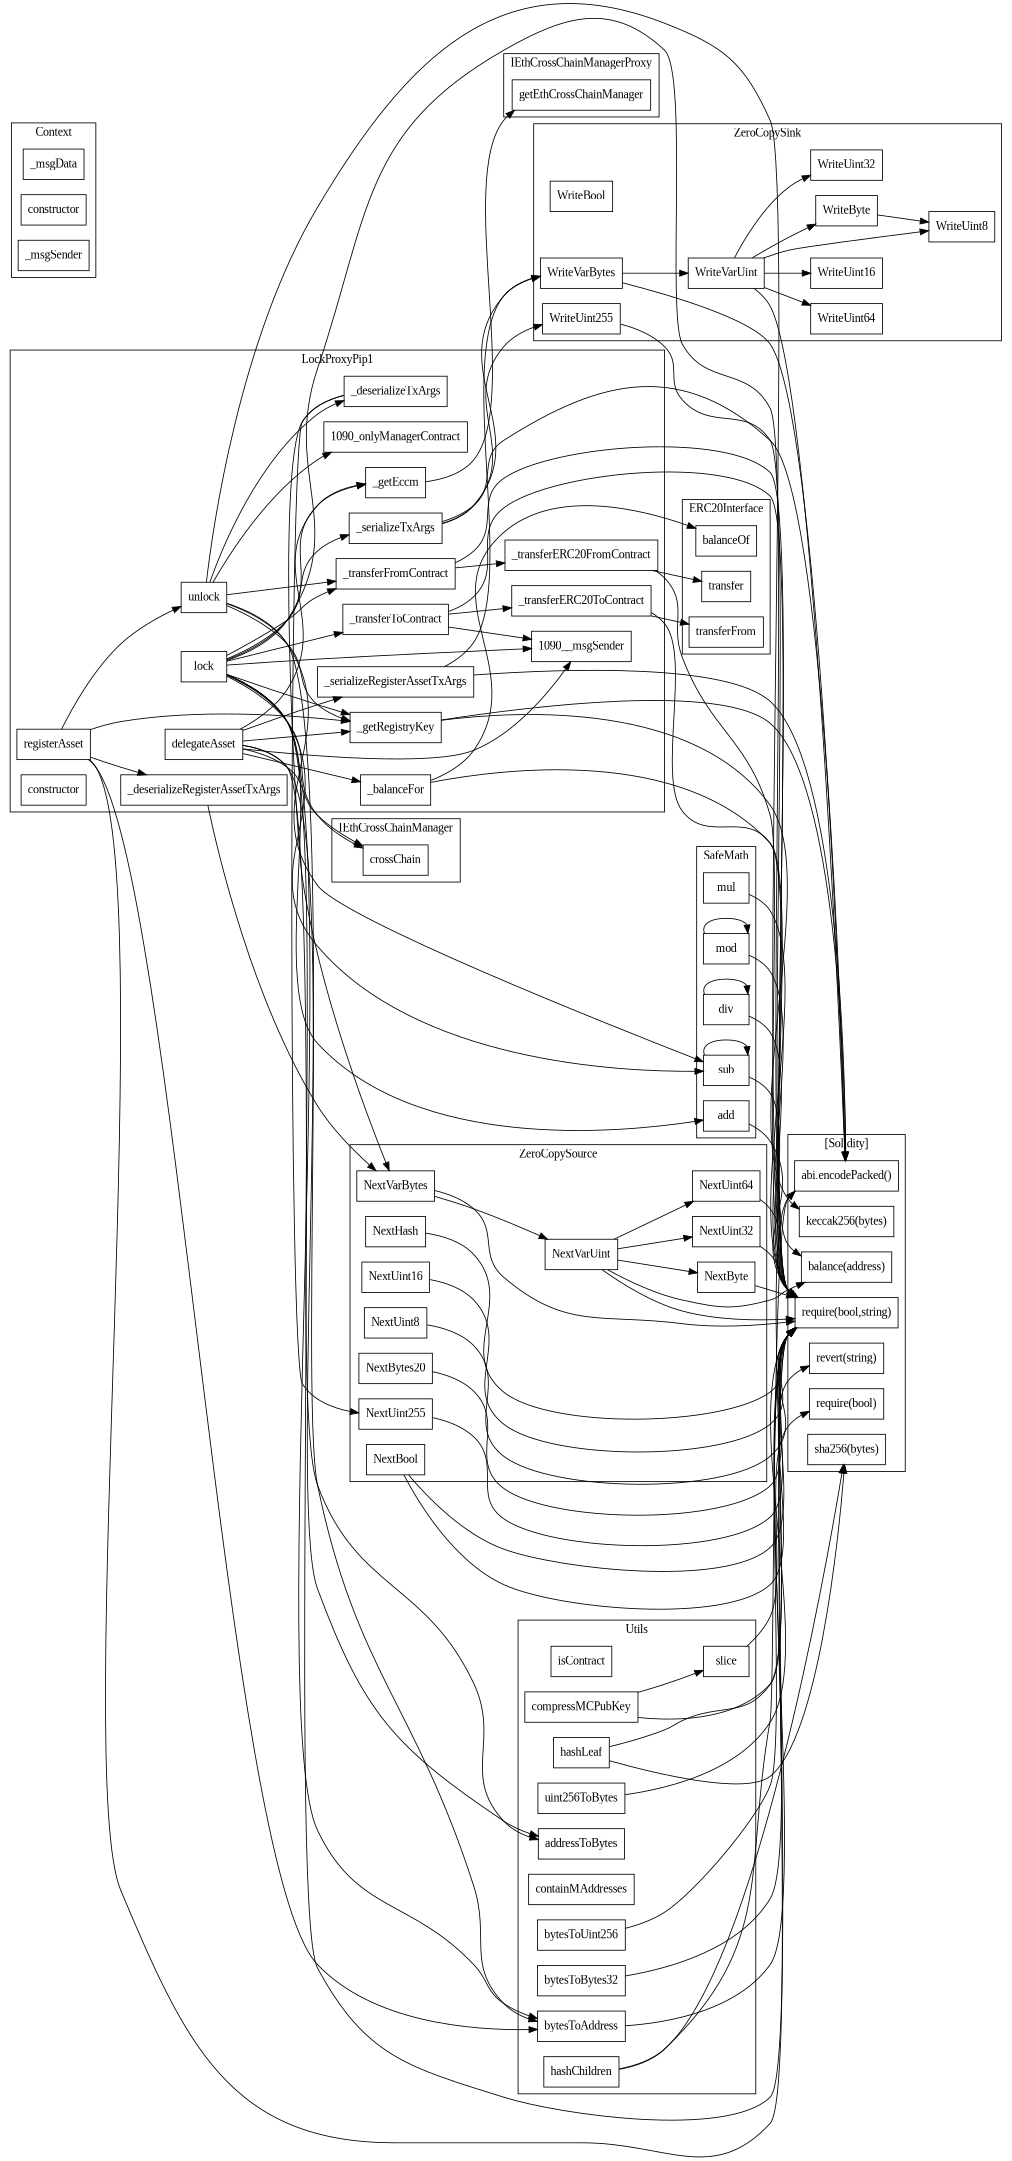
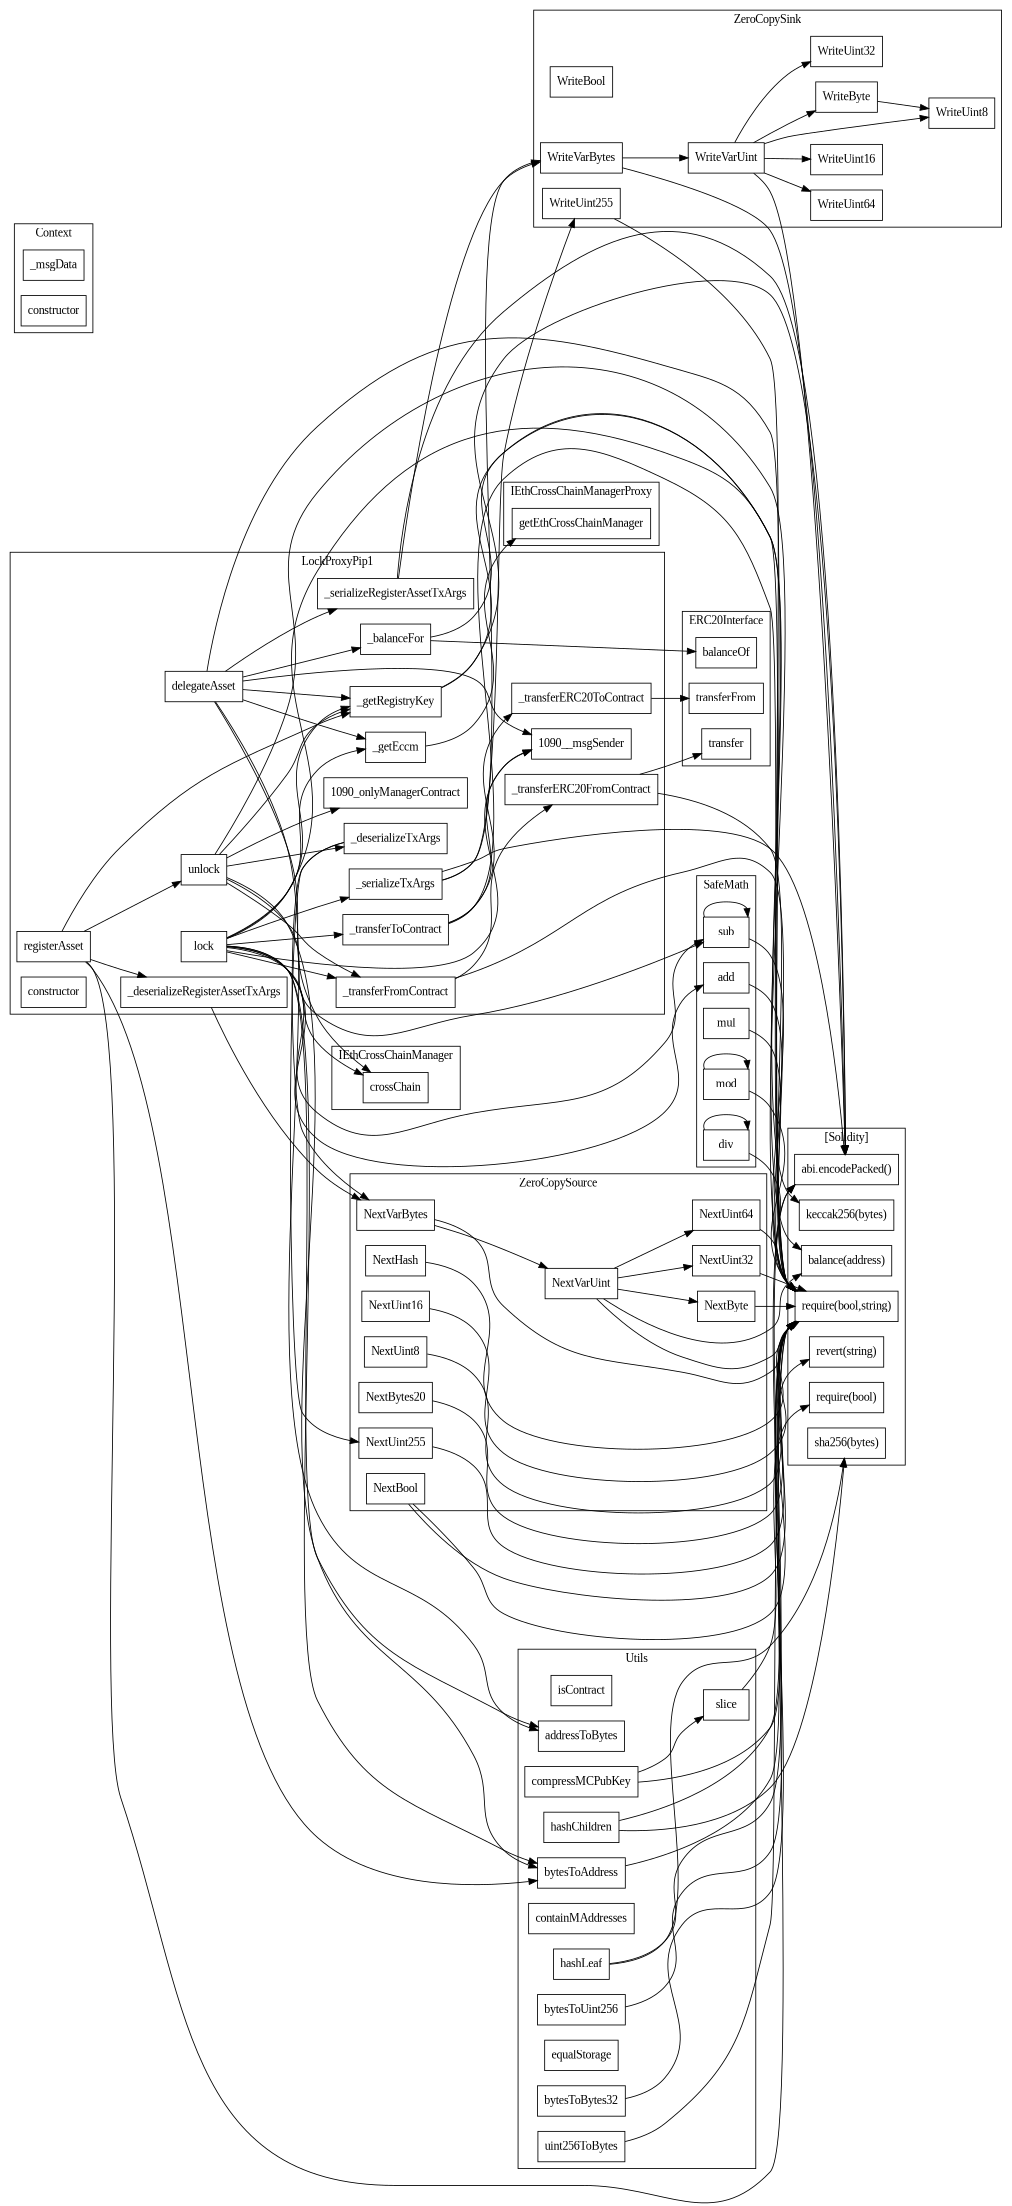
node "_msgSender": removed
edge "_transferERC20ToContract" -> "require(bool,string)": removed
node "equalStorage": added
